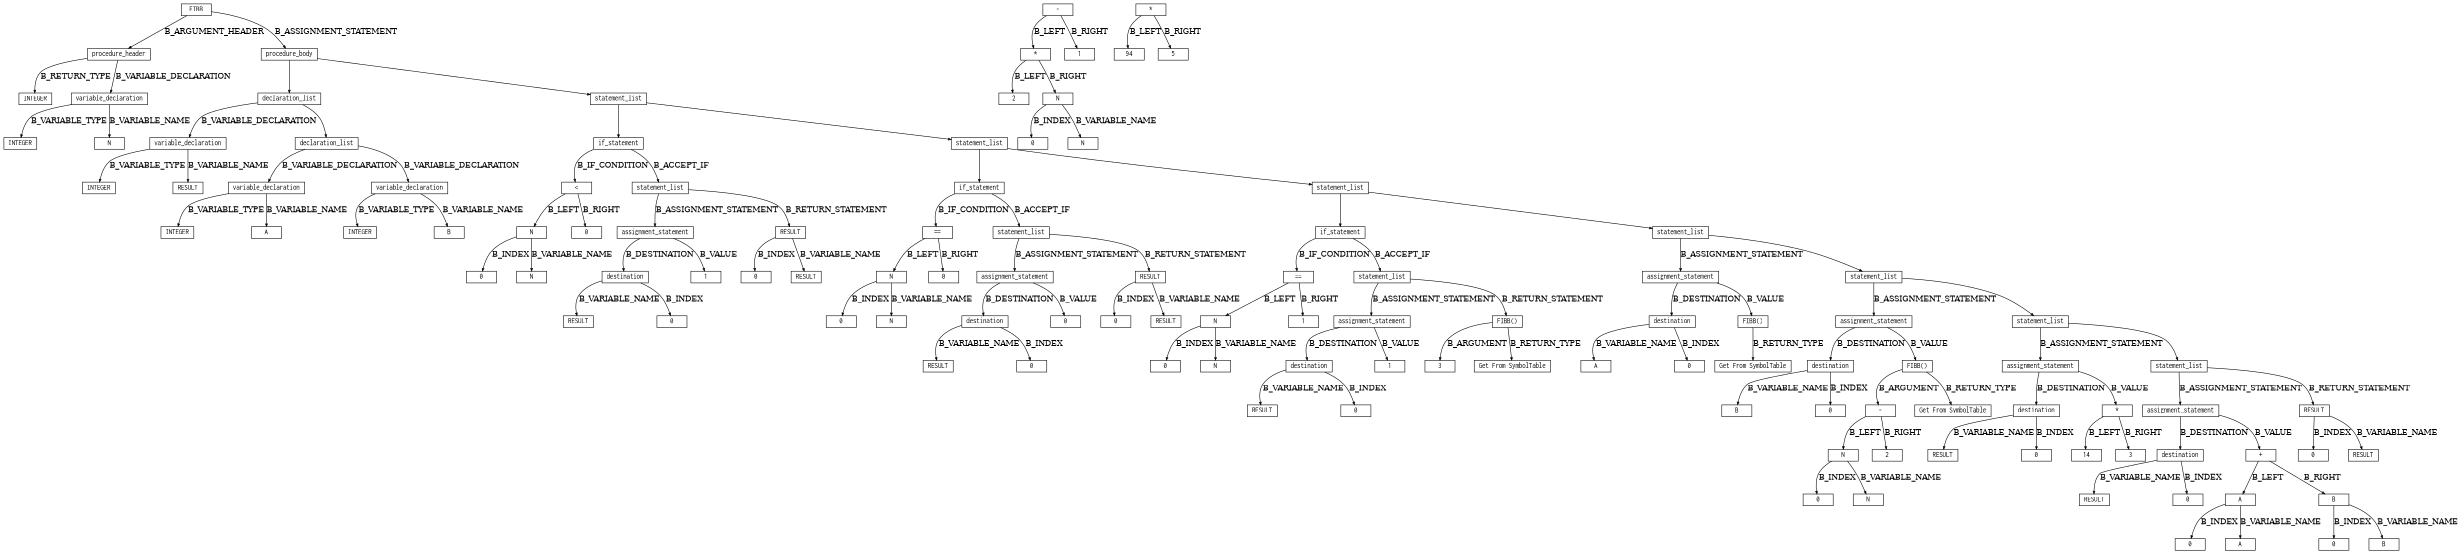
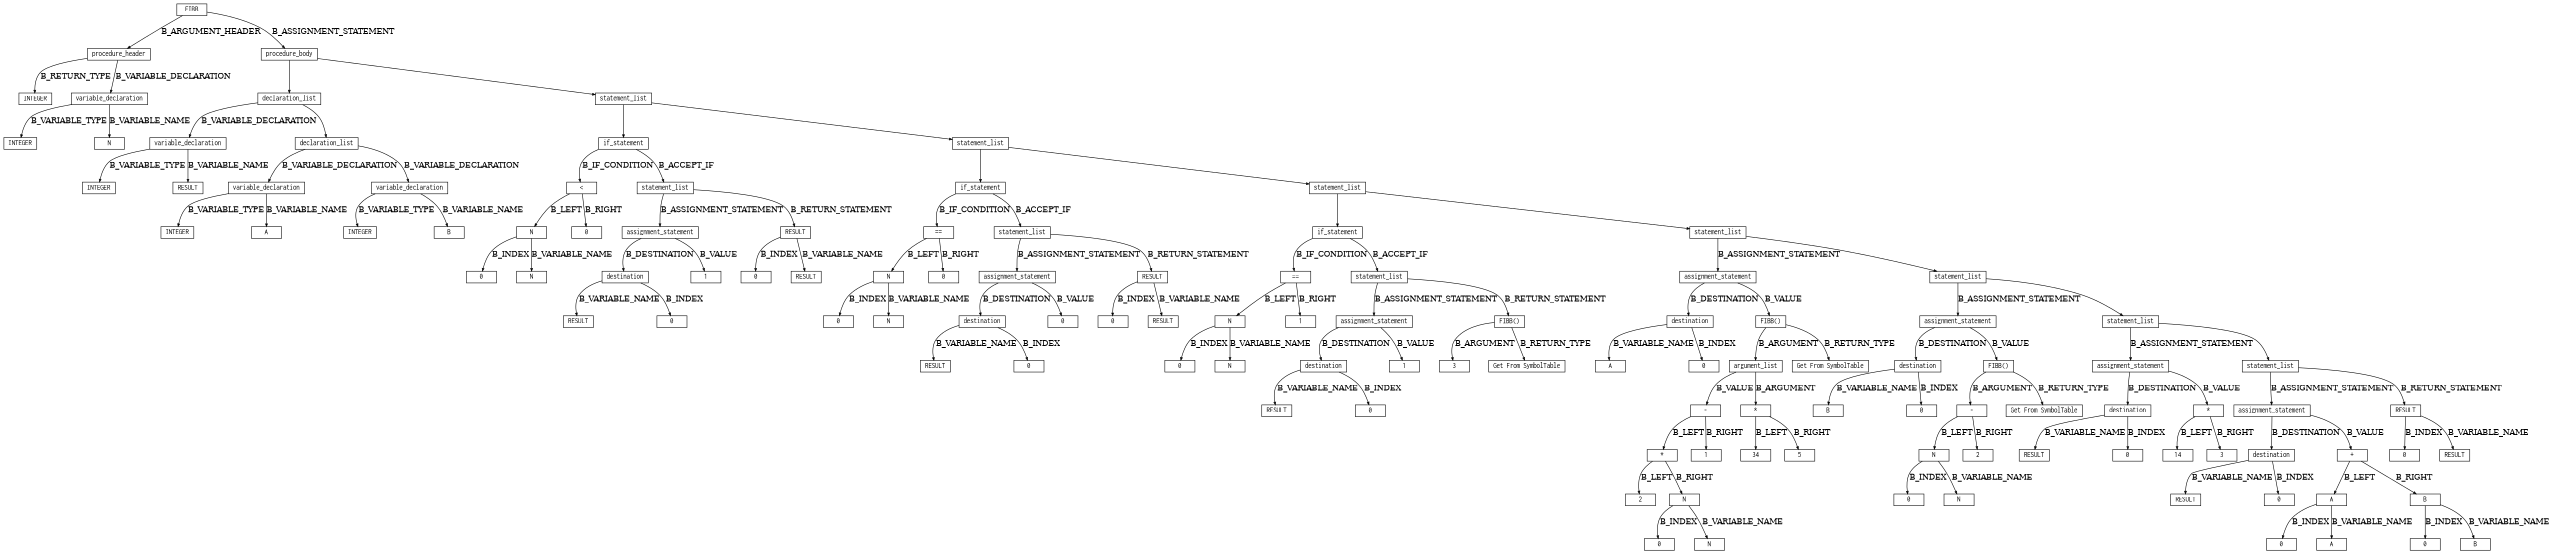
node "94": label "94" -> "34"
node "argument_list": added
